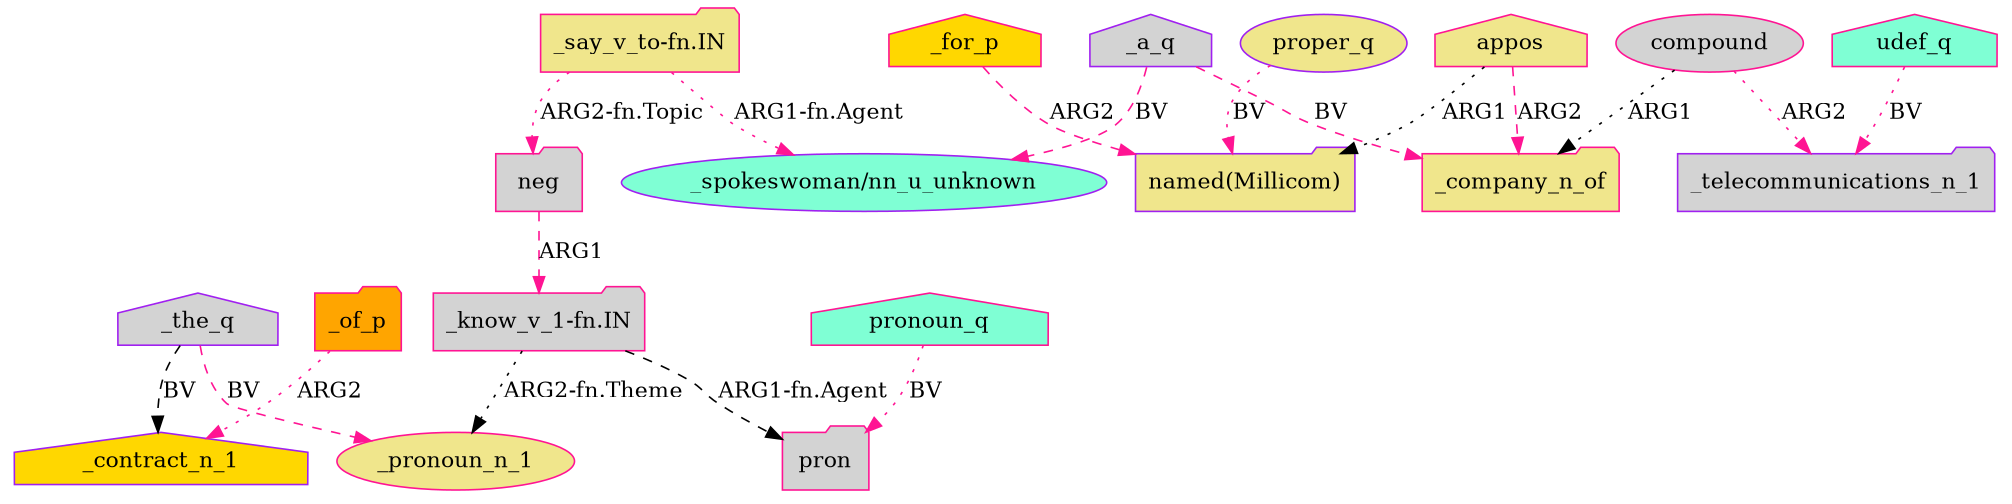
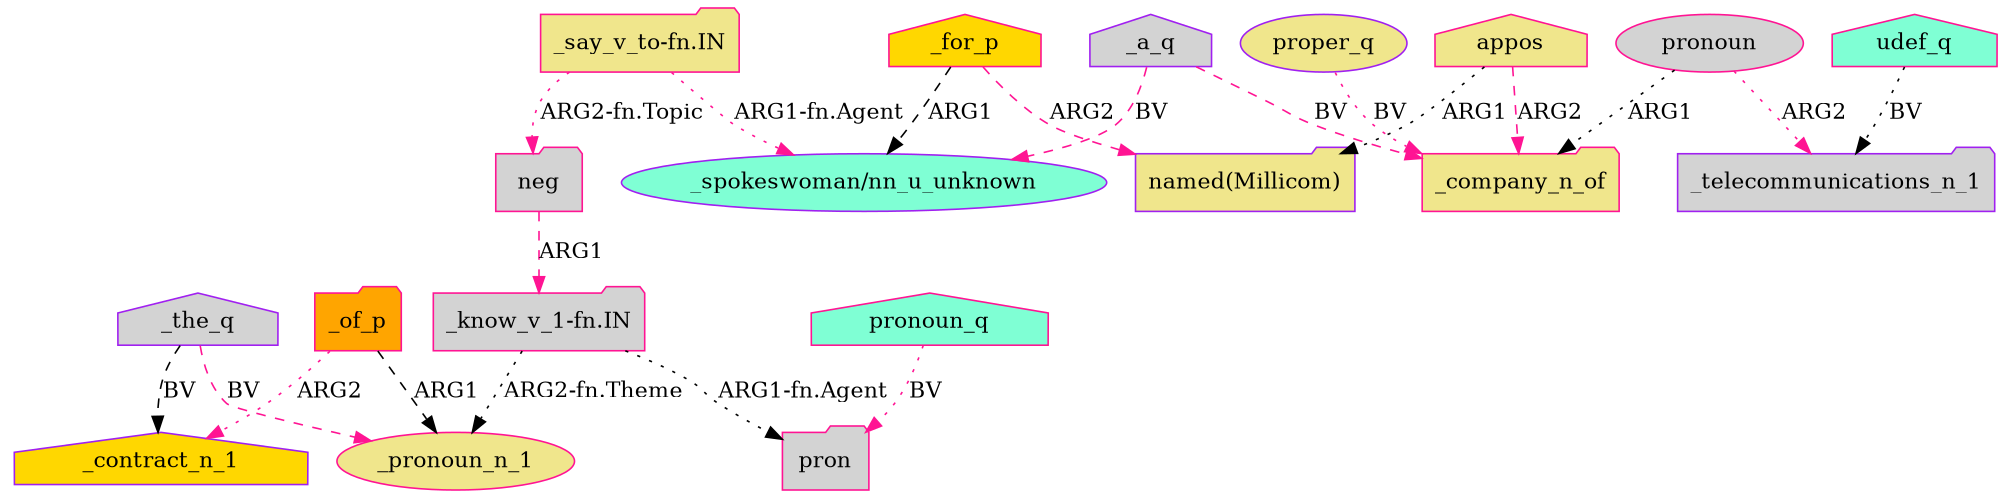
node "compound": label "compound" -> "pronoun"
edge "proper_q" -> "named(Millicom)": now "proper_q" -> "_company_n_of"
edge "_for_p" -> "_spokeswoman/nn_u_unknown": added, label "ARG1"
edge "udef_q" -> "_telecommunications_n_1": color deeppink -> black
edge "_of_p" -> "_pronoun_n_1": added, label "ARG1"
edge "_know_v_1-fn.IN" -> "pron": style dashed -> dotted
